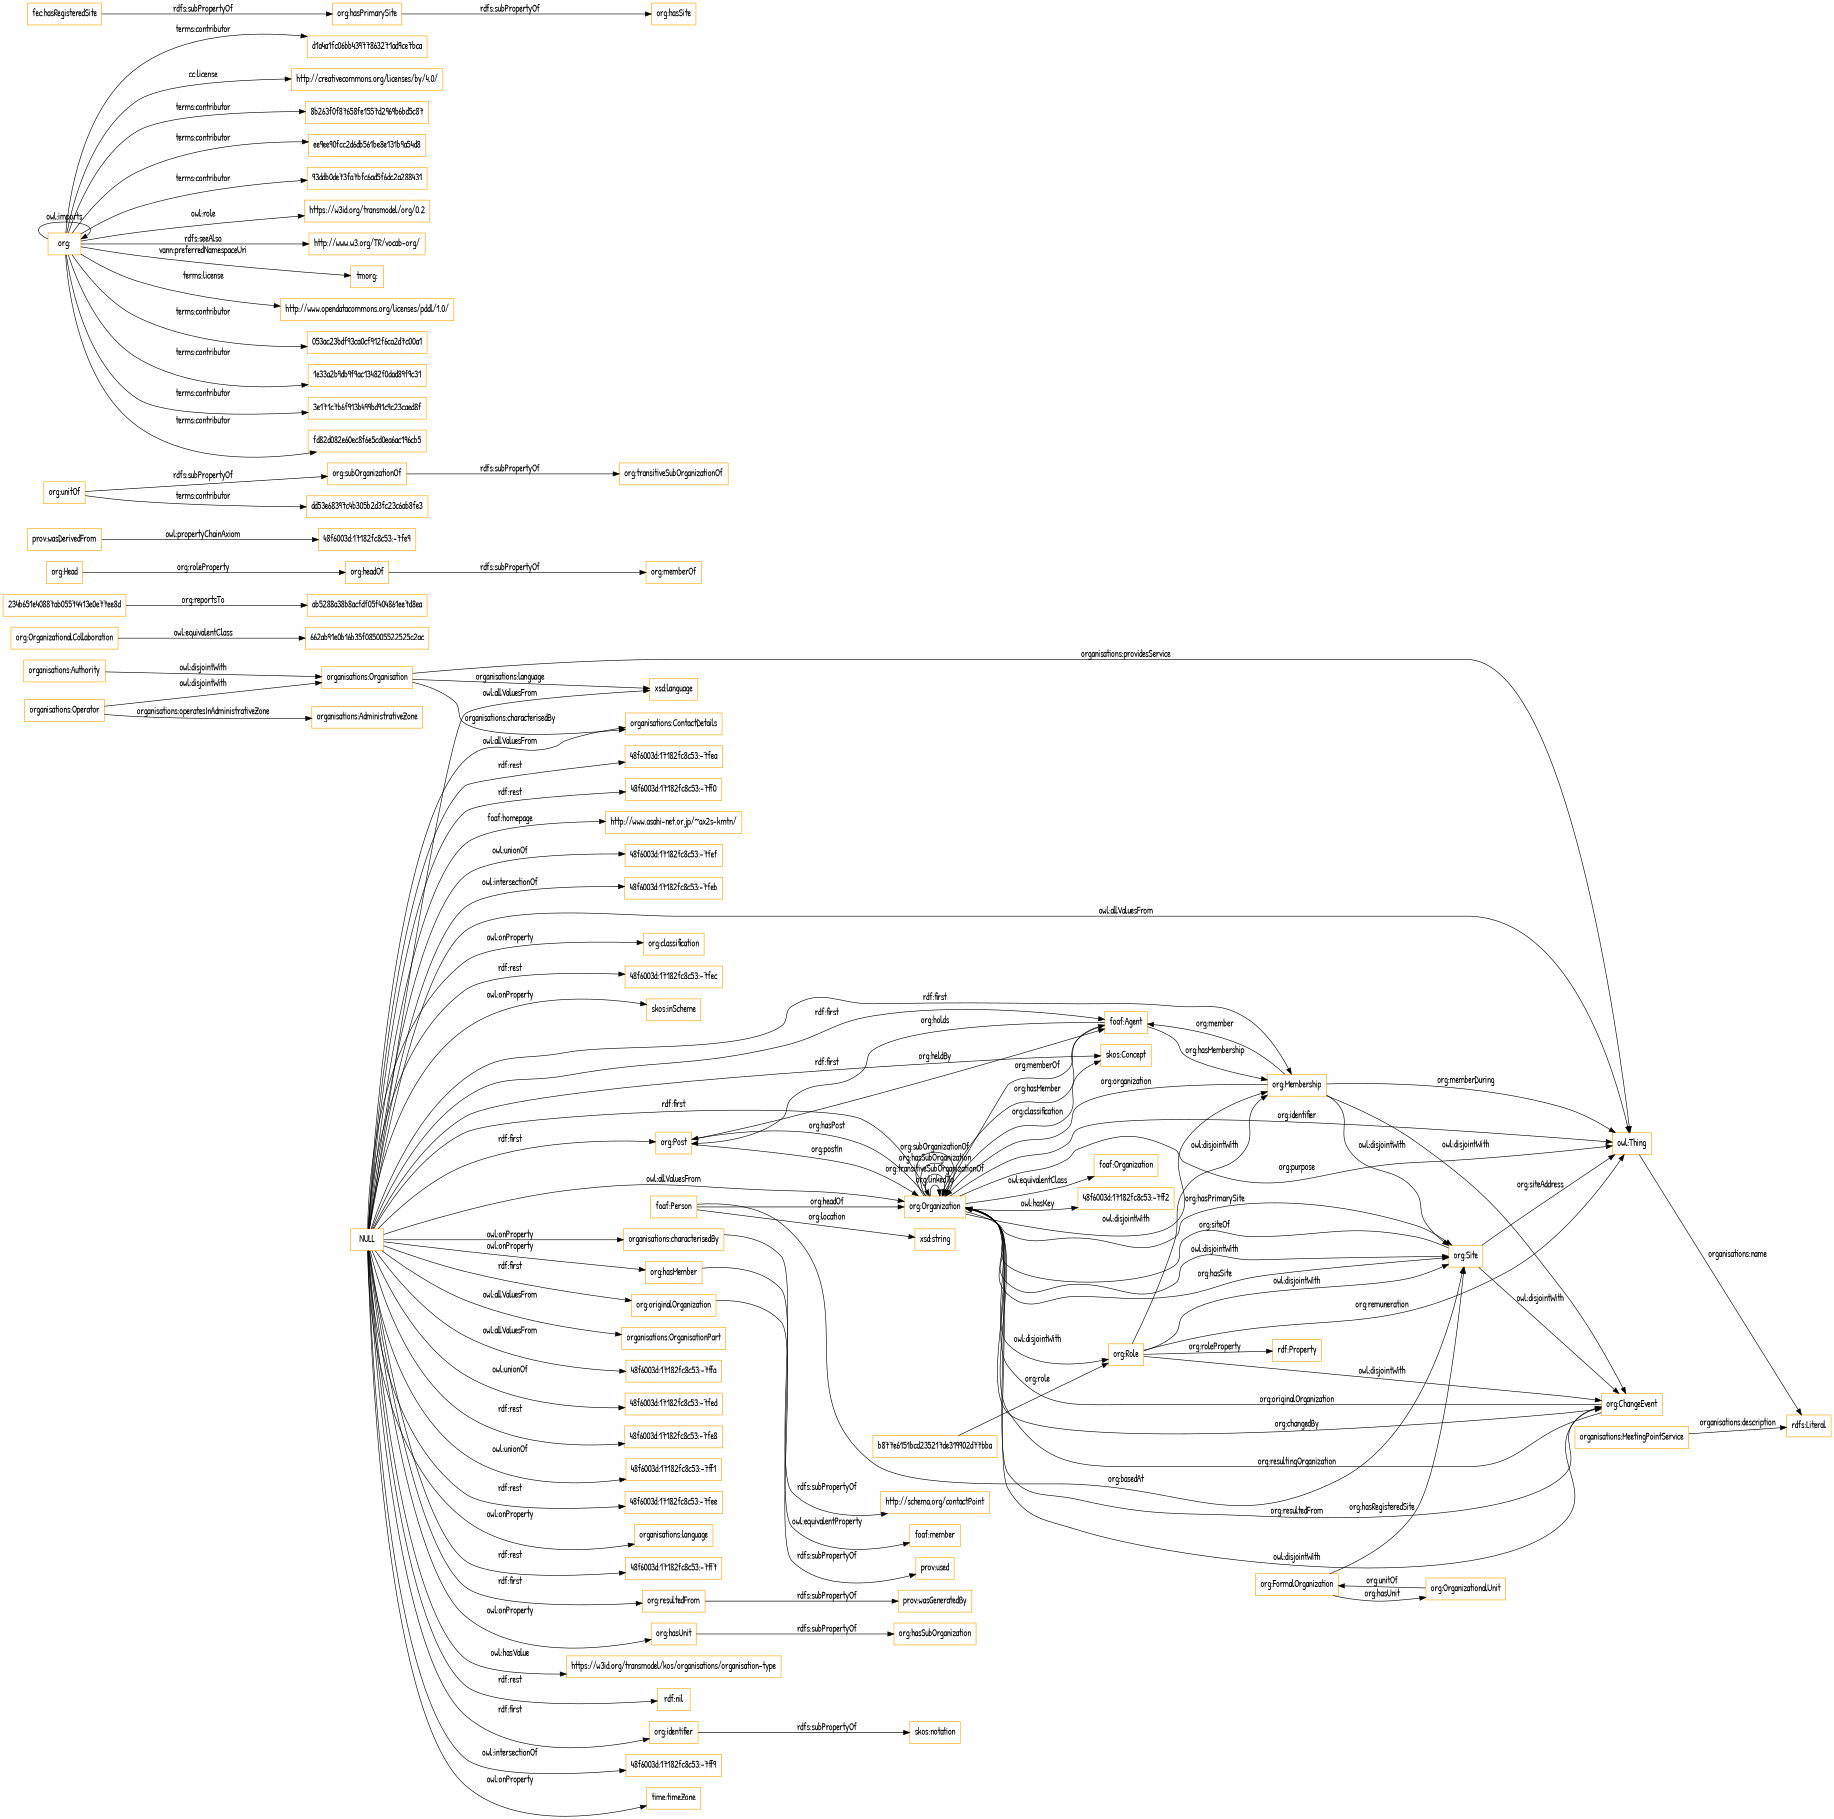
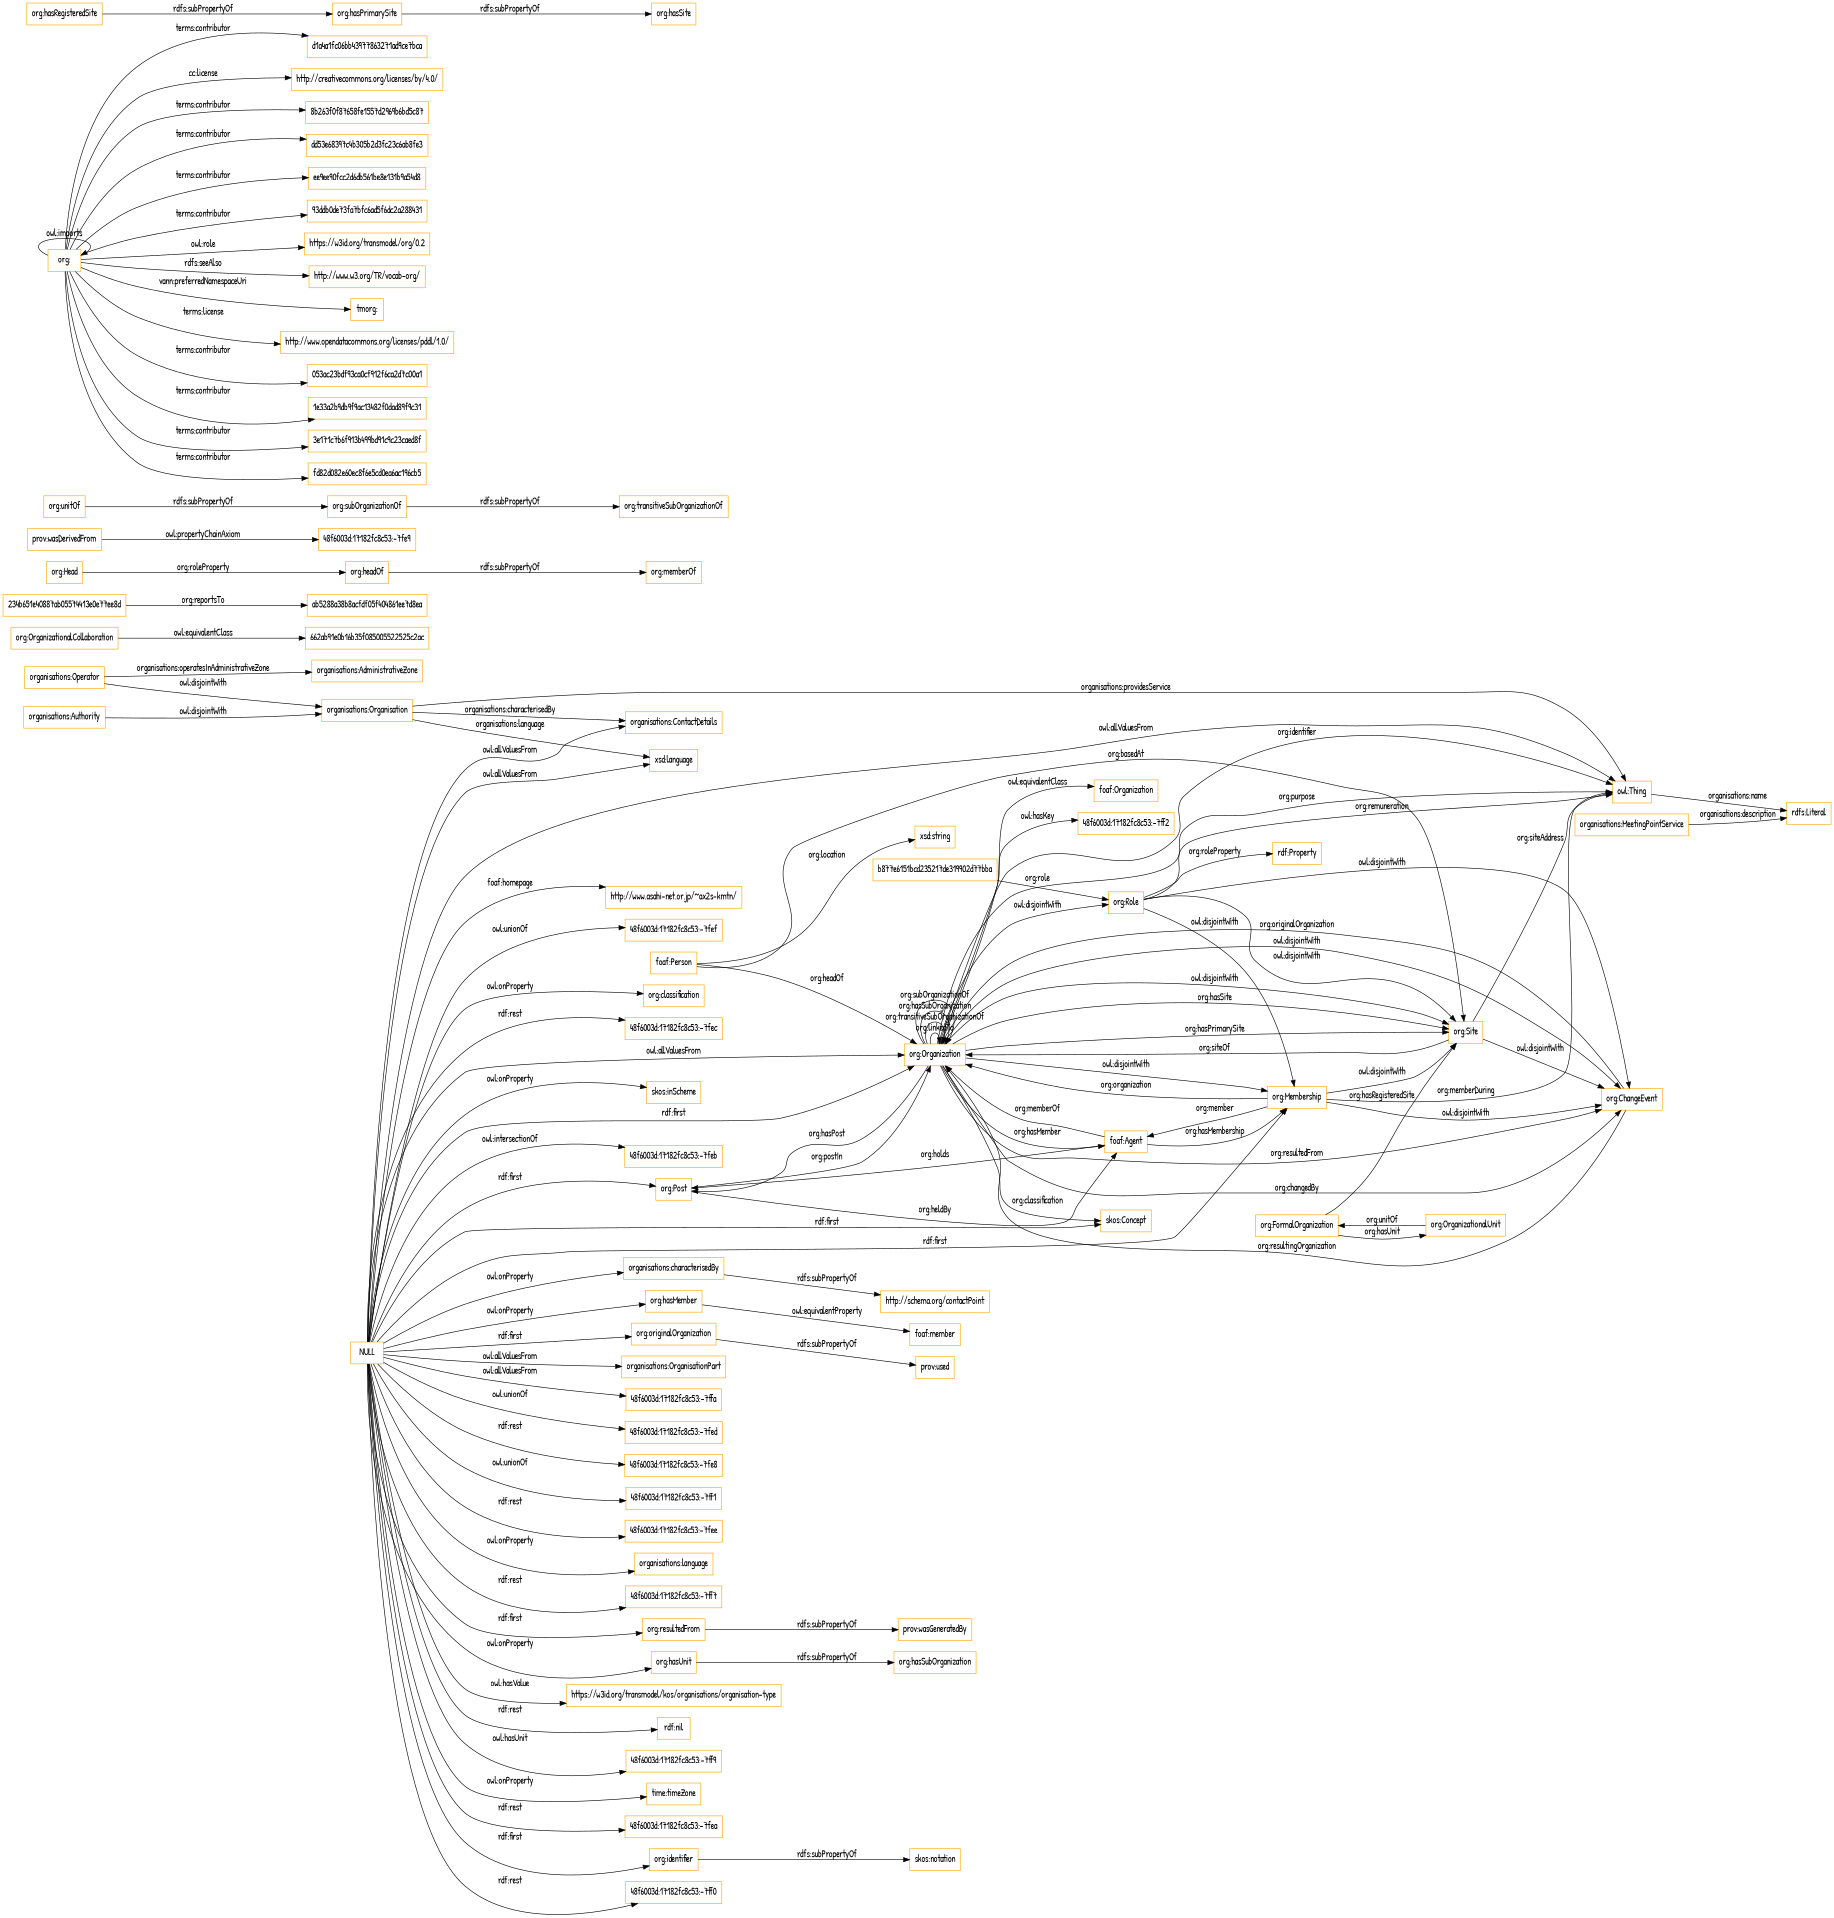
node "fec:hasRegisteredSite": label "fec:hasRegisteredSite" -> "org:hasRegisteredSite"
edge "org:unitOf" -> "dd53e68397c4b305b2d3fc23c6ab8fe3": now "org:" -> "dd53e68397c4b305b2d3fc23c6ab8fe3"
edge "NULL" -> "foaf:Agent": removed, label "rdf:first"
edge "NULL" -> "48f6003d:17182fc8c53:-7ff9": label "owl:intersectionOf" -> "owl:hasUnit"
